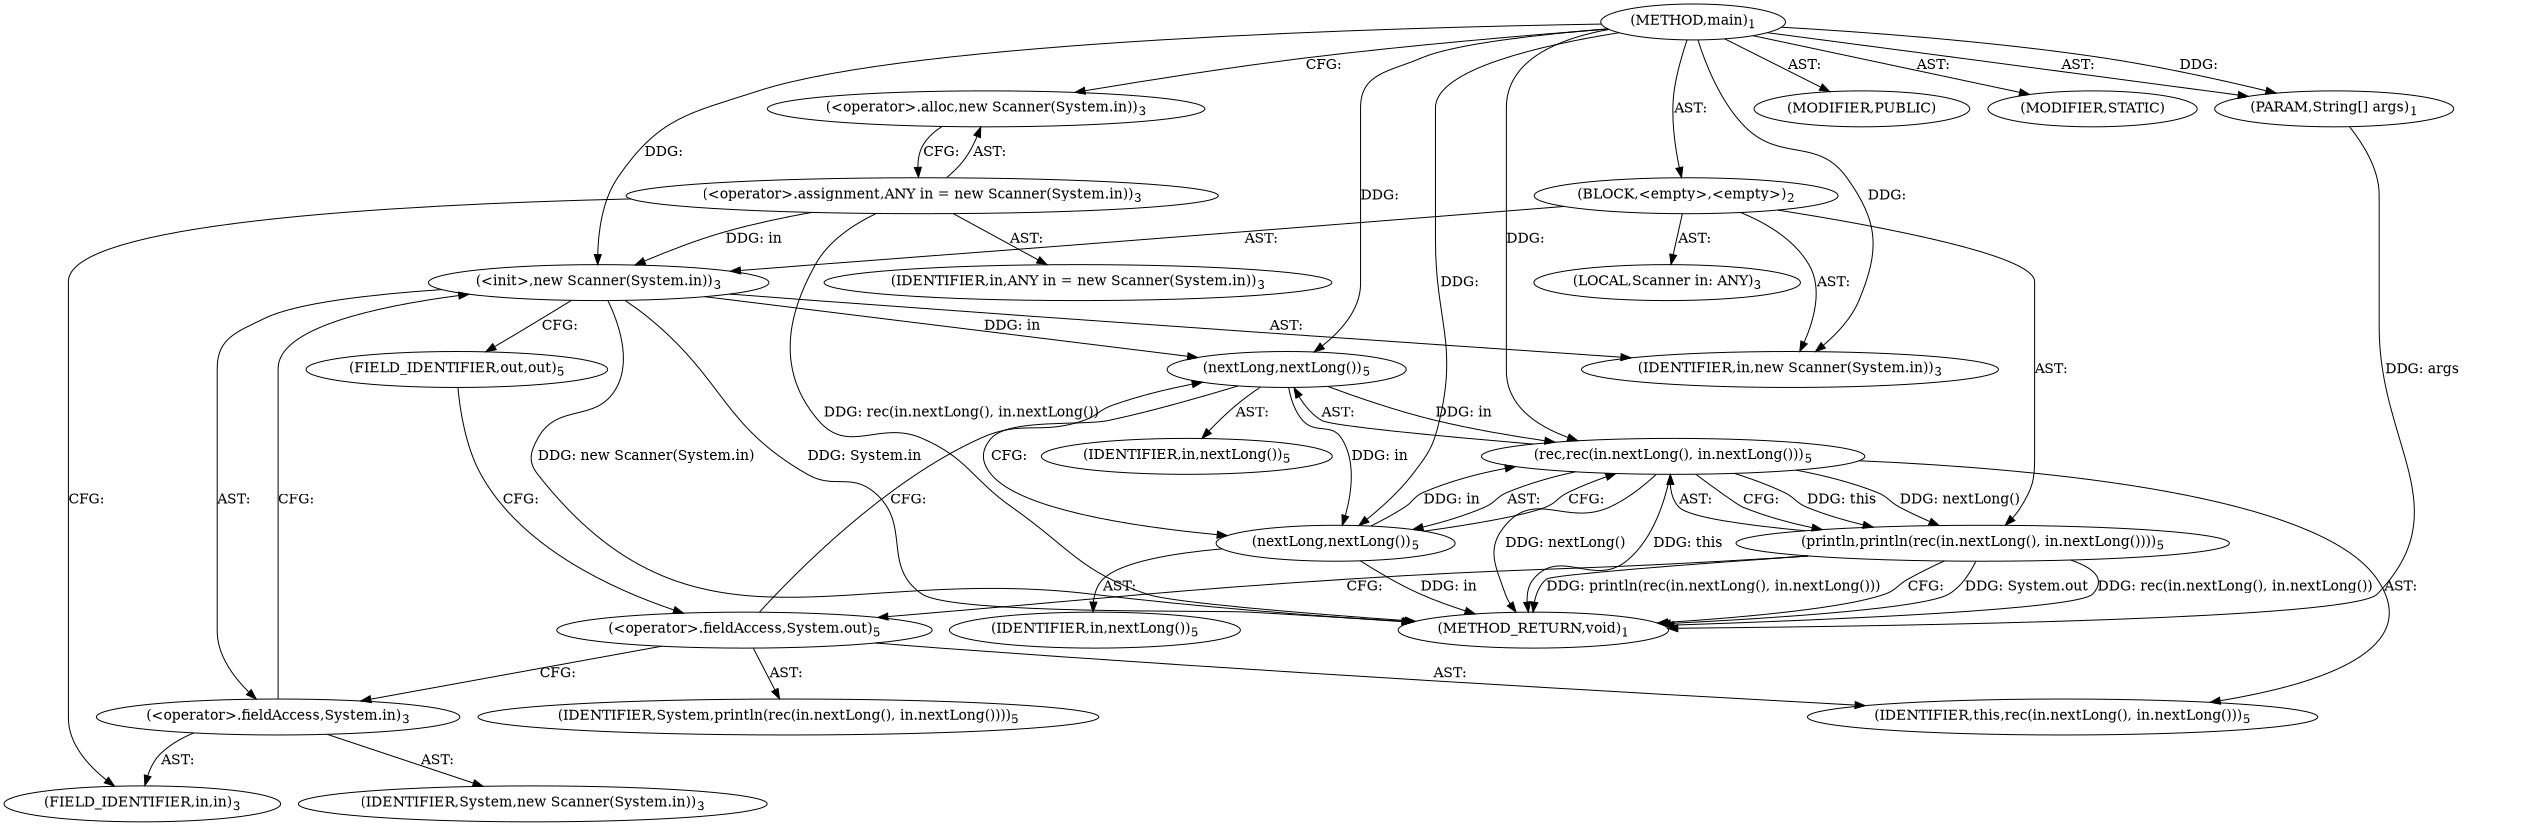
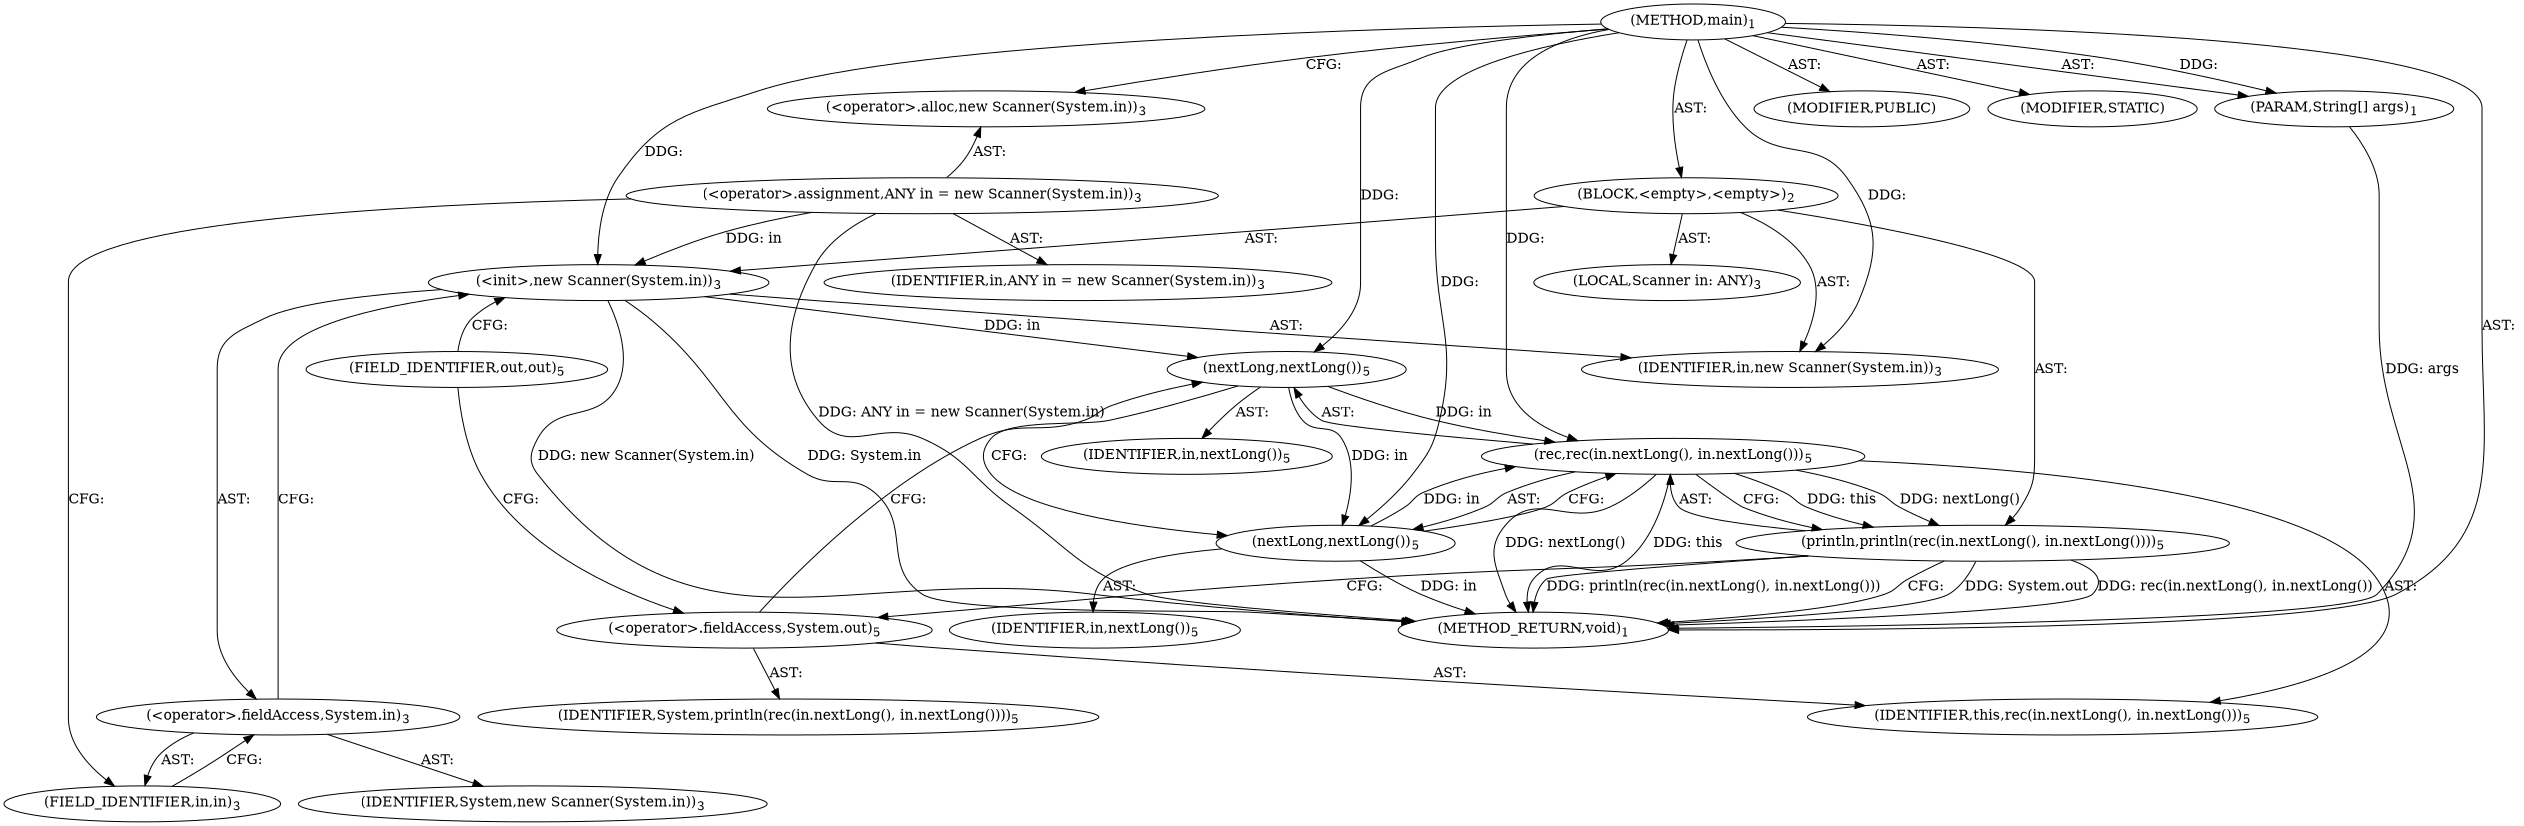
edge "(<operator>.alloc,new Scanner(System.in))" -> "(<operator>.assignment,ANY in = new Scanner(System.in))": removed, label "CFG:"
edge "(<init>,new Scanner(System.in))" -> "(FIELD_IDENTIFIER,out,out)": reversed
edge "(METHOD,main)" -> "(METHOD_RETURN,void)": added, label "AST:"
edge "(<operator>.assignment,ANY in = new Scanner(System.in))" -> "(METHOD_RETURN,void)": label "DDG: rec(in.nextLong(), in.nextLong())" -> "DDG: ANY in = new Scanner(System.in)"
edge "(<operator>.fieldAccess,System.out)" -> "(<operator>.fieldAccess,System.in)": now "(FIELD_IDENTIFIER,in,in)" -> "(<operator>.fieldAccess,System.in)"
